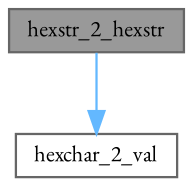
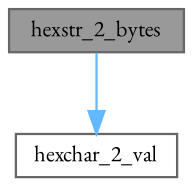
node "hexstr_2_hexstr": label "hexstr_2_hexstr" -> "hexstr_2_bytes"
